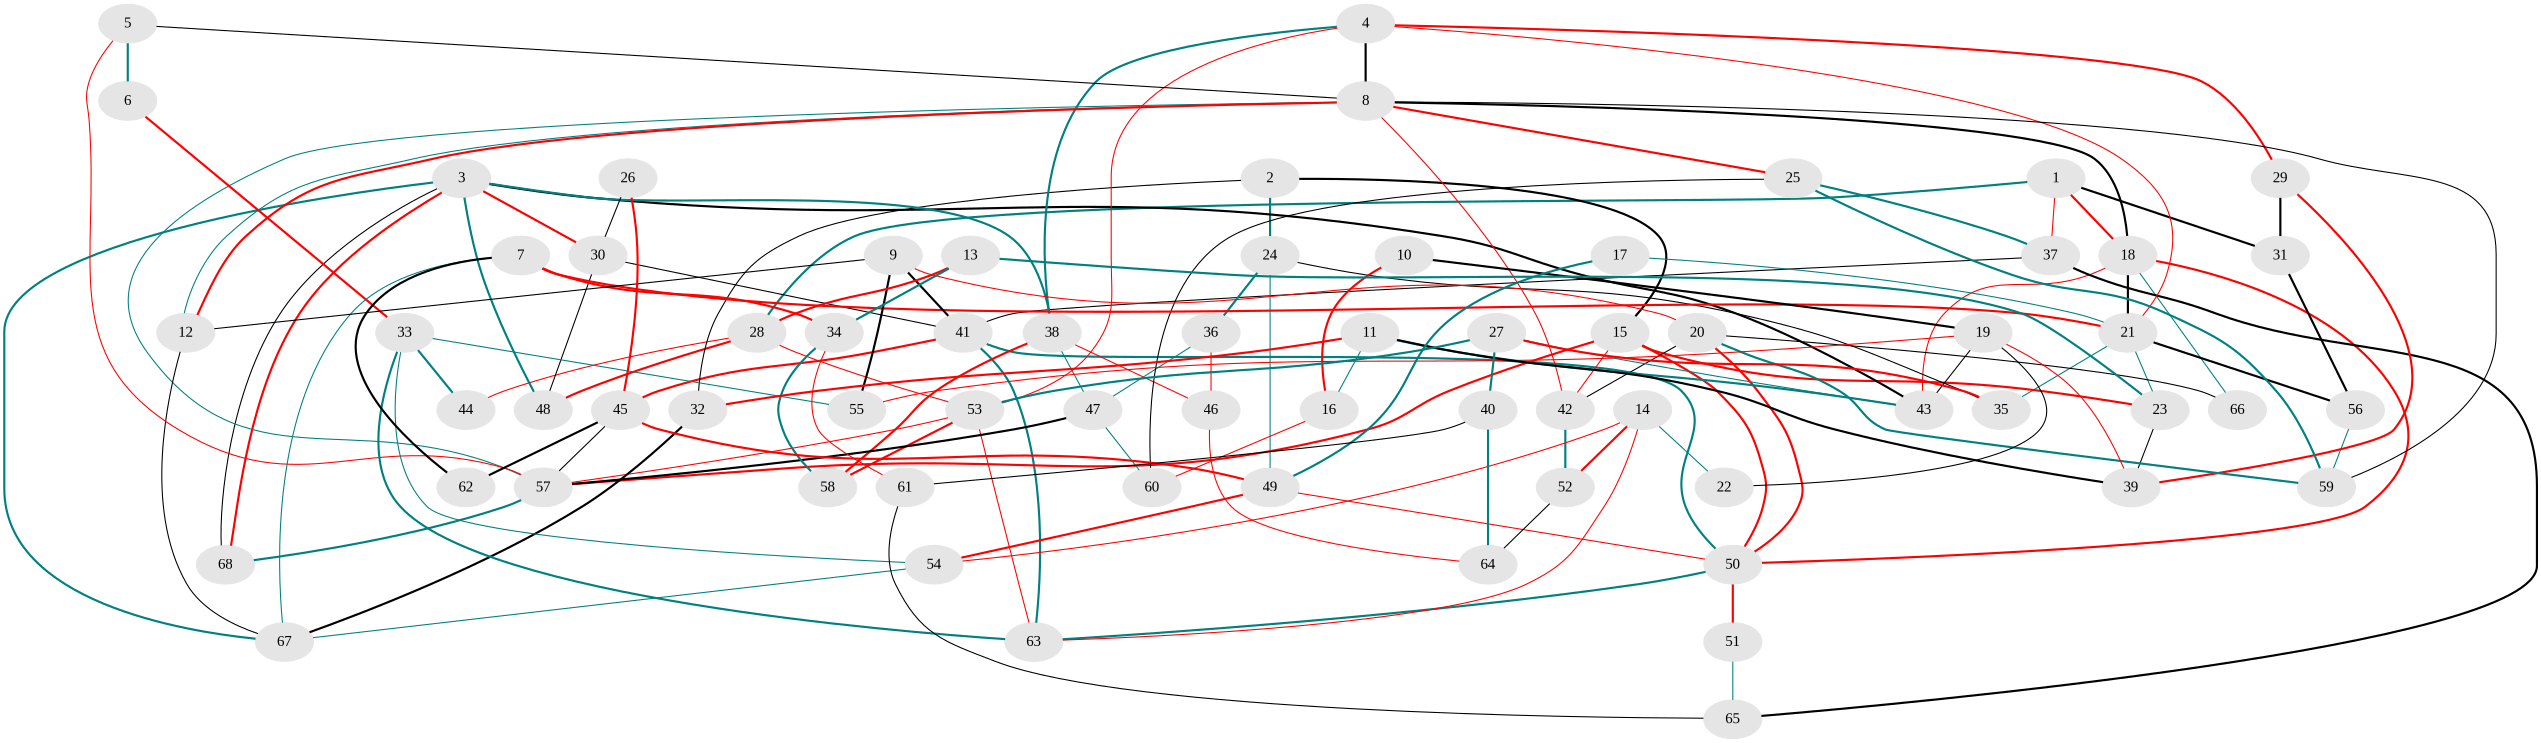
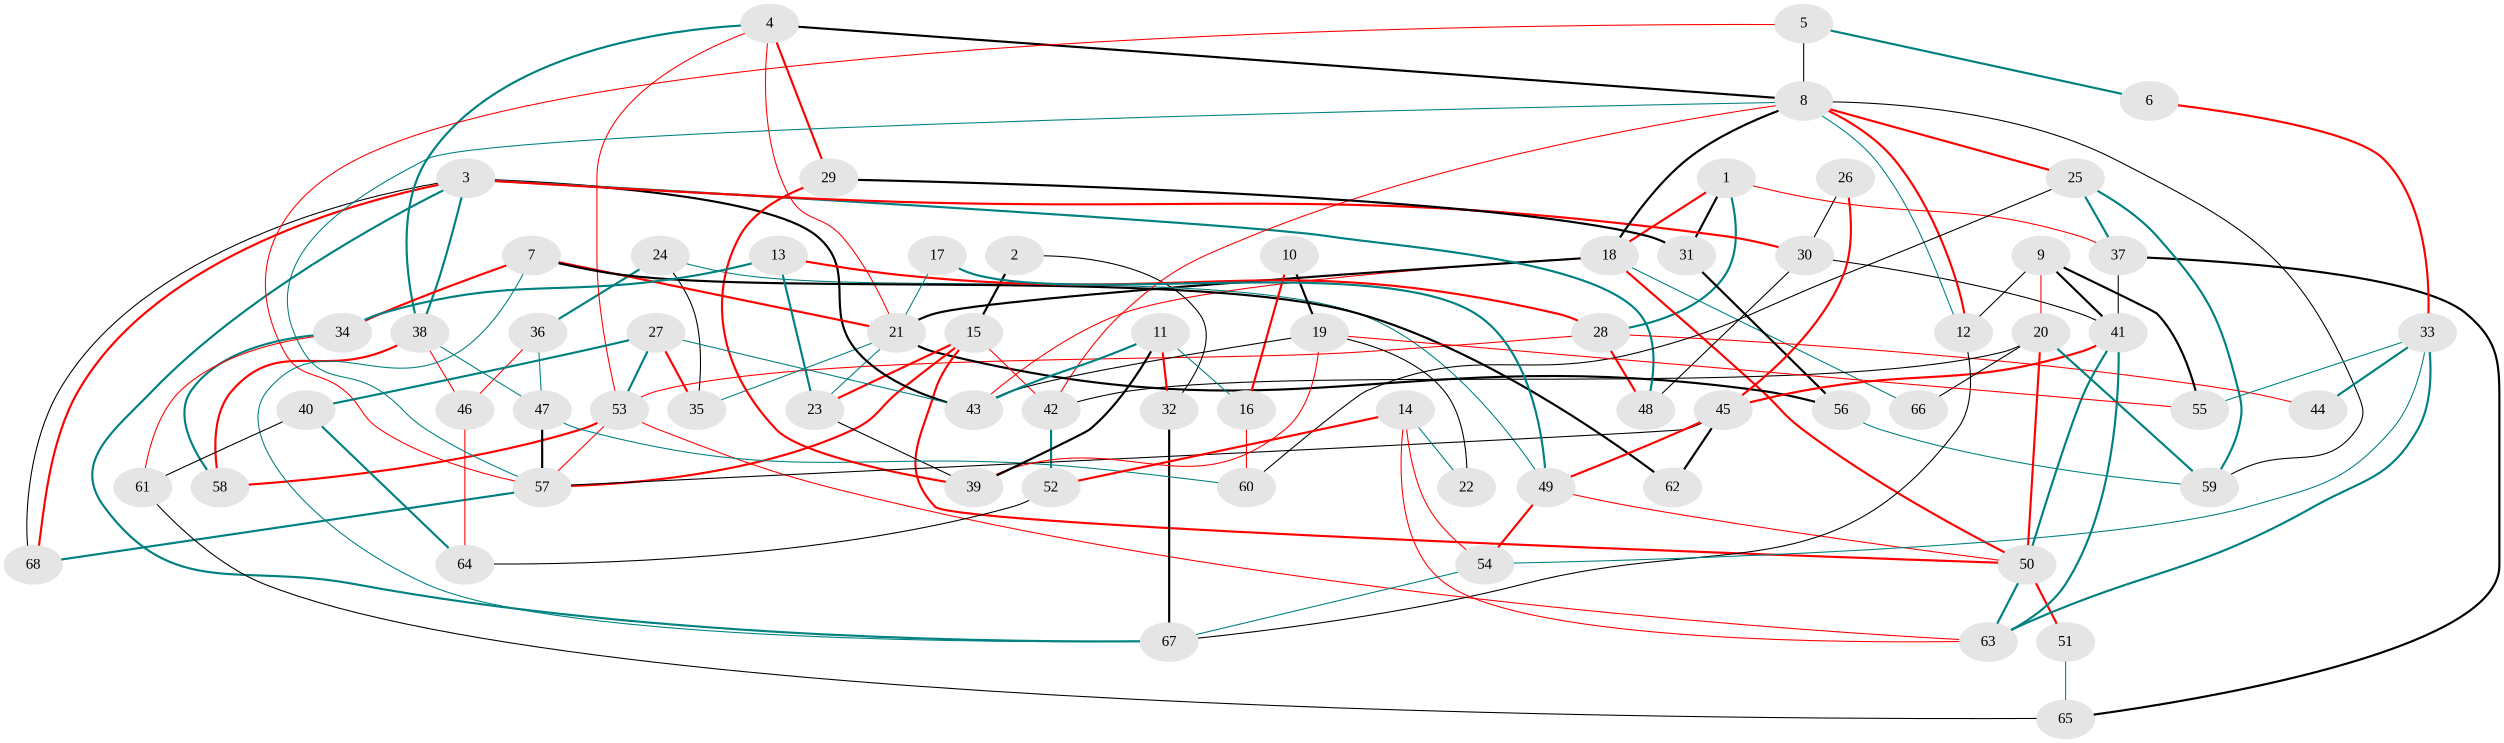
edge "2" -- "24": removed
